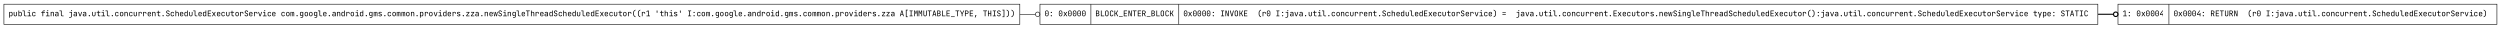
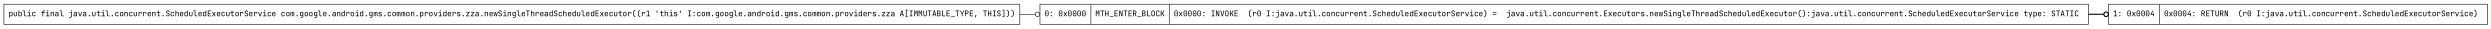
node "0: 0x0000": text "BLOCK_ENTER_BLOCK" -> "MTH_ENTER_BLOCK"
